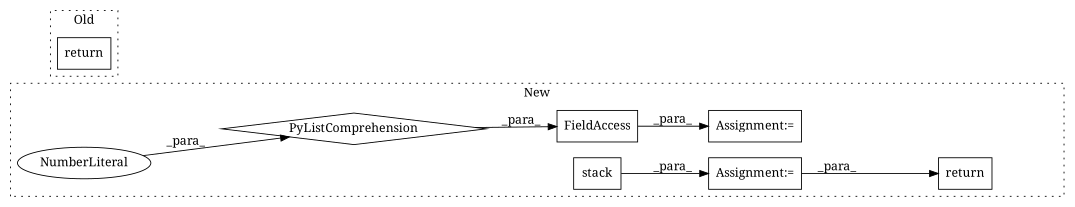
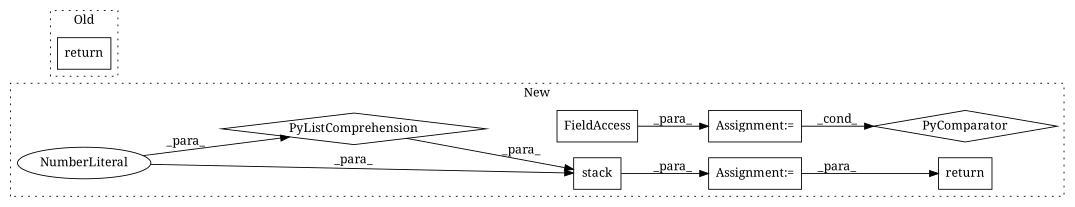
node "PyComparator": added
edge "PyListComprehension" -> "FieldAccess": now "PyListComprehension" -> "stack"
edge "NumberLiteral" -> "stack": added, label "_para_"
